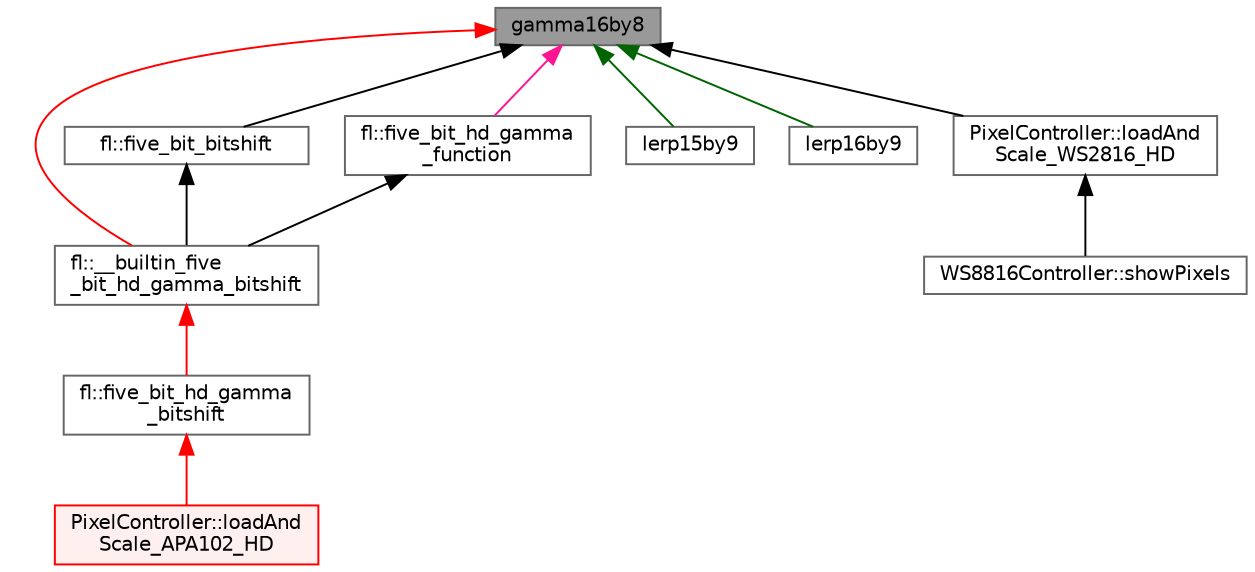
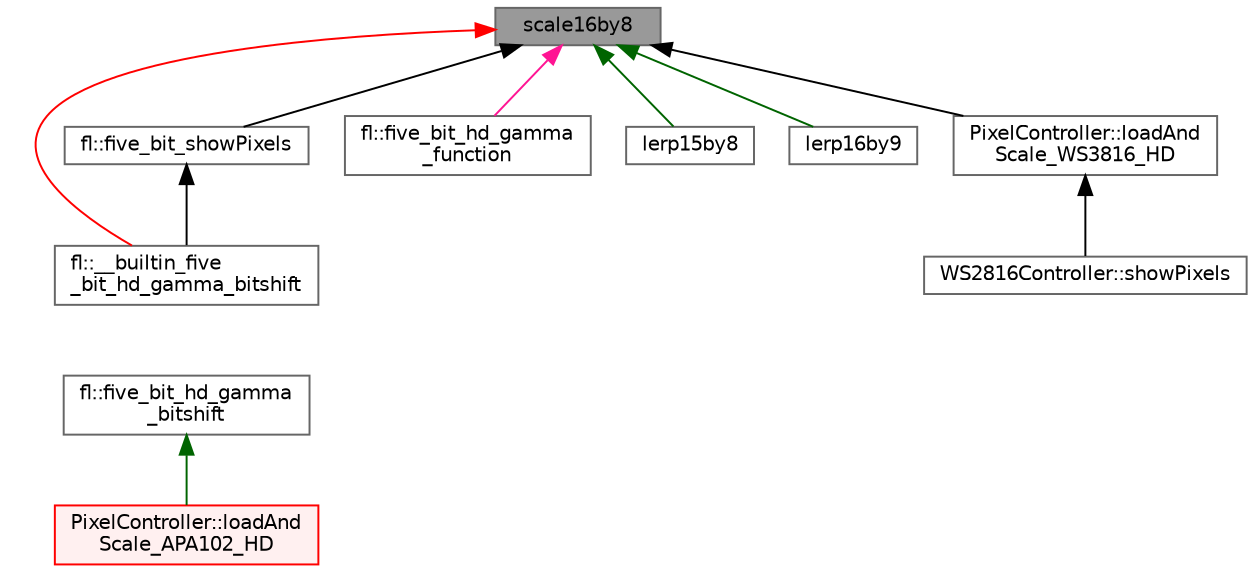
node "gamma16by8": label "gamma16by8" -> "scale16by8"
node "fl::five_bit_bitshift": label "fl::five_bit_bitshift" -> "fl::five_bit_showPixels"
node "lerp15by9": label "lerp15by9" -> "lerp15by8"
node "PixelController::loadAnd Scale_WS2816_HD": label "PixelController::loadAnd Scale_WS2816_HD" -> "PixelController::loadAnd Scale_WS3816_HD"
edge "fl::__builtin_five _bit_hd_gamma_bitshift" -> "fl::five_bit_hd_gamma _function": removed
node "WS8816Controller::showPixels": label "WS8816Controller::showPixels" -> "WS2816Controller::showPixels"
edge "fl::five_bit_hd_gamma _bitshift" -> "fl::__builtin_five _bit_hd_gamma_bitshift": removed
edge "PixelController::loadAnd Scale_APA102_HD" -> "fl::five_bit_hd_gamma _bitshift": color red -> darkgreen
